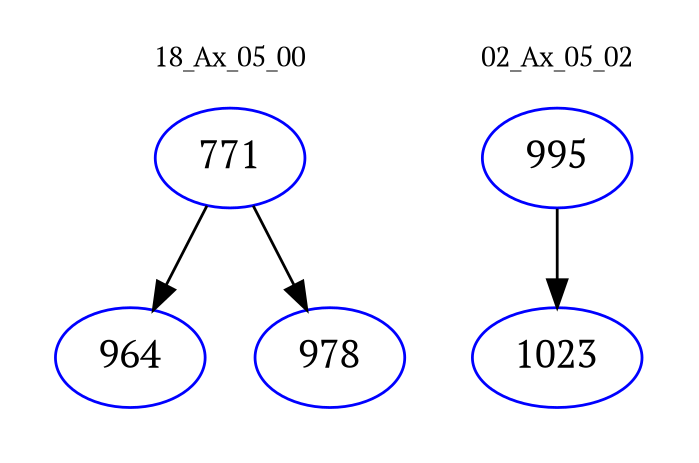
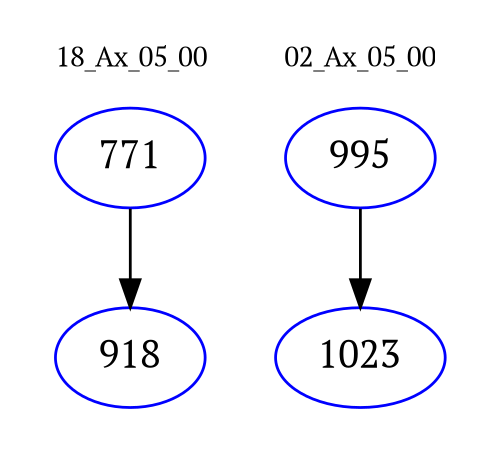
cluster "02_Ax_05_02": label "02_Ax_05_02" -> "02_Ax_05_00"
node "964": removed
node "978": label "978" -> "918"
